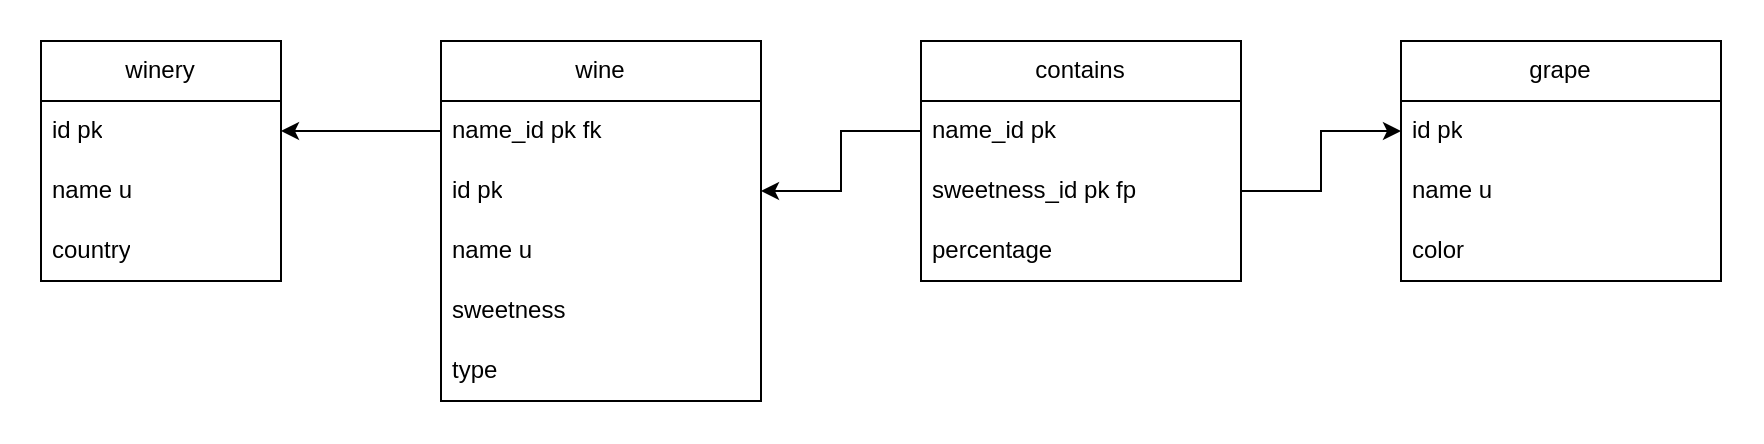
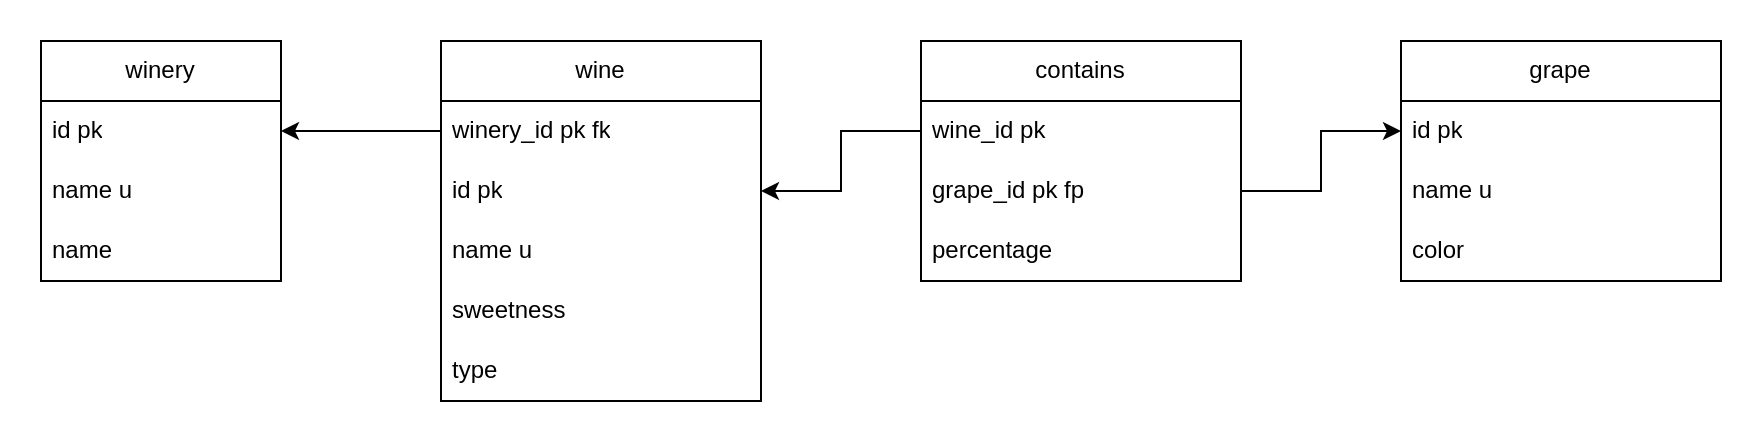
node "name_id pk fk": label "name_id pk fk" -> "winery_id pk fk"
node "name_id pk": label "name_id pk" -> "wine_id pk"
node "sweetness_id pk fp": label "sweetness_id pk fp" -> "grape_id pk fp"
node "country": label "country" -> "name"
